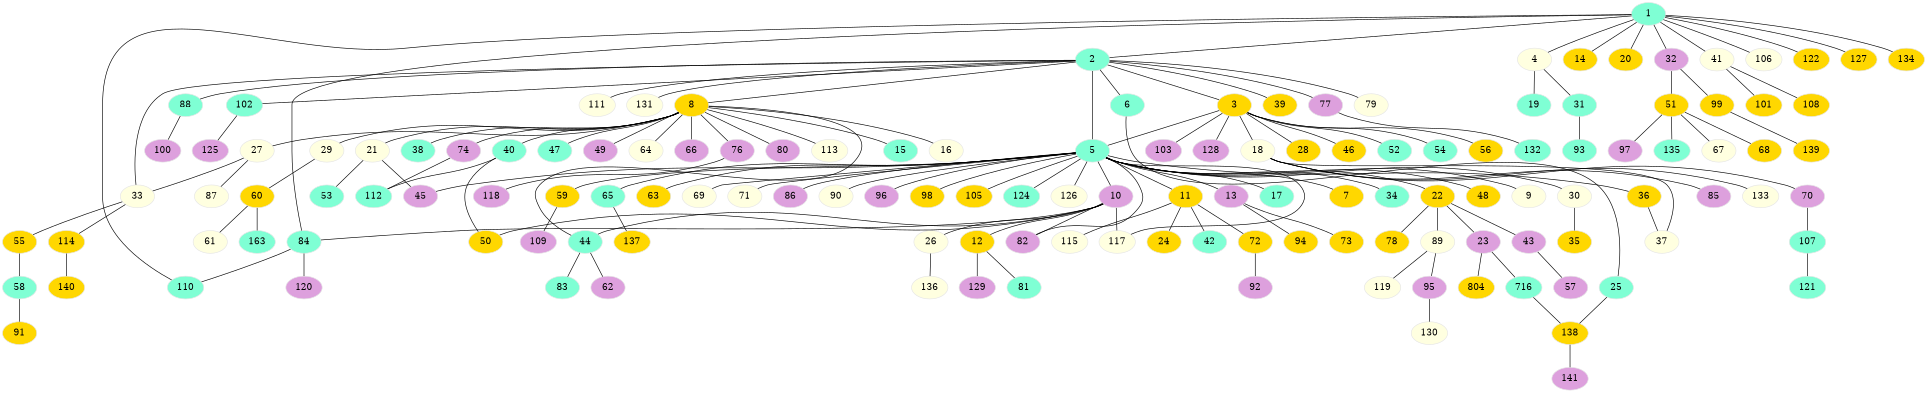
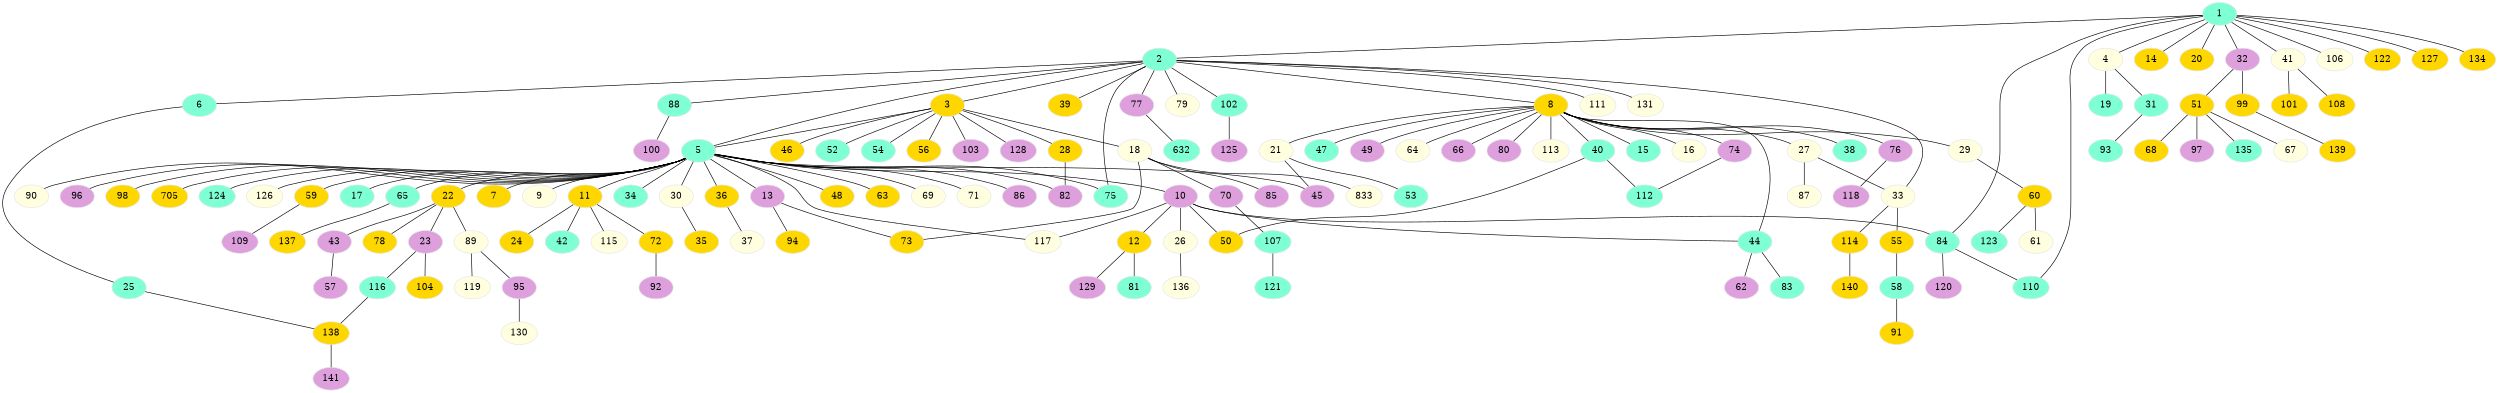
node "132": label "132" -> "632"
edge "18" -- "37": now "18" -- "73"
node "105": label "105" -> "705"
node "75": added
node "133": label "133" -> "833"
edge "10" -- "82": now "28" -- "82"
node "163": label "163" -> "123"
node "804": label "804" -> "104"
node "716": label "716" -> "116"
